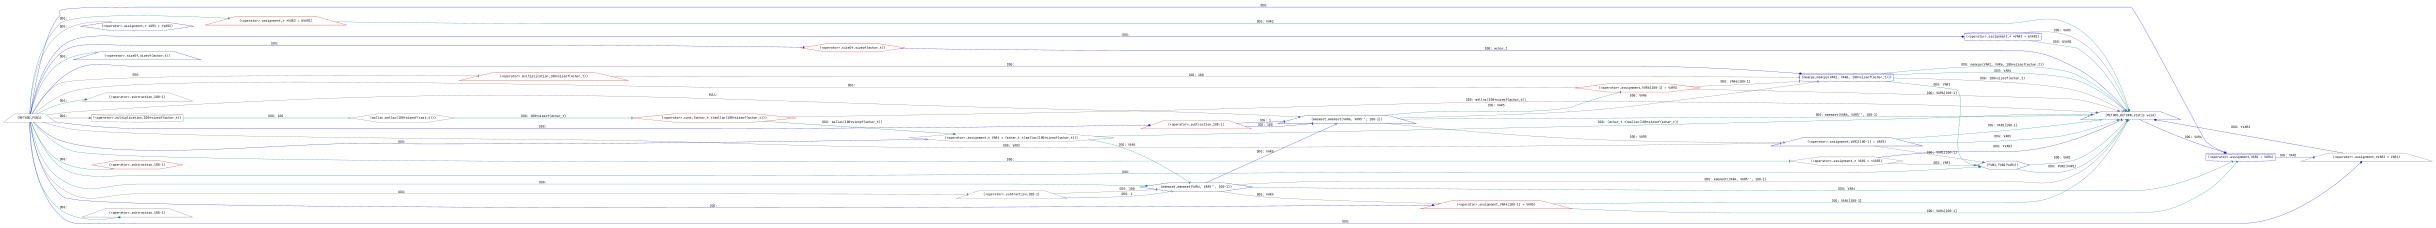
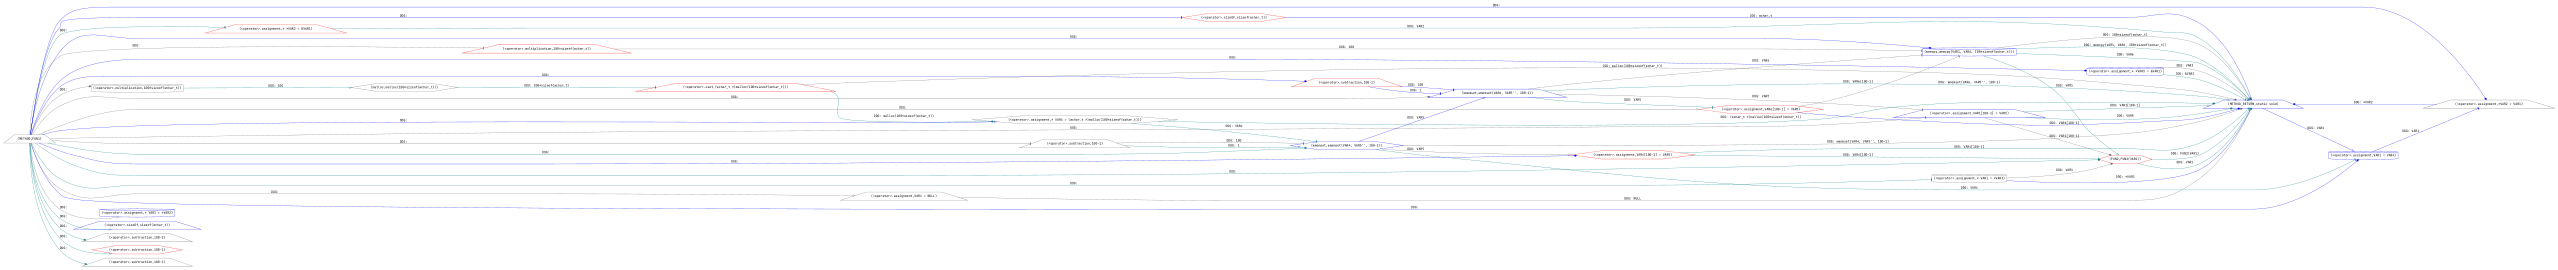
node "(<operator>.assignment,* VAR1 = *VAR2)": shape hexagon -> cylinder
edge "(<operator>.assignment,VAR6[100-1] = VAR5)" -> "(METHOD_RETURN,static void)": color gray40 -> blue
edge "(METHOD,FUN1)" -> "(wmemset,wmemset(VAR6, VAR5'', 100-1))": label "NULL: " -> "DDG: "
edge "(memcpy,memcpy(VAR1, VAR6, 100*sizeof(wchar_t)))" -> "(FUN2,FUN2(VAR1))": arrowhead tee -> onormal
node "(malloc,malloc(100*sizeof(cast_t)))": label "(malloc,malloc(100*sizeof(cast_t)))" -> "(malloc,malloc(100*sizeof(wchar_t)))"
node "(<operator>.cast,(wchar_t *)malloc(100*sizeof(wchar_t)))": shape hexagon -> trapezium
edge "(METHOD,FUN1)" -> "(<operator>.assignment,VAR1[100-1] = VAR5)": label "DDG: VAR2" -> "DDG: "
node "(<operator>.assignment,* VAR1 = *VAR3)": shape hexagon -> cylinder
node "(FUN2,FUN2(VAR1))": color blue -> red
node "(<operator>.assignment,VAR1 = NULL)": added
node "(<operator>.assignment,VAR4[100-1] = VAR5)": shape trapezium -> hexagon
edge "(<operator>.assignment,VAR4[100-1] = VAR5)" -> "(<operator>.assignment,VAR1 = VAR4)": now "(<operator>.assignment,VAR4[100-1] = VAR5)" -> "(FUN2,FUN2(VAR1))"
